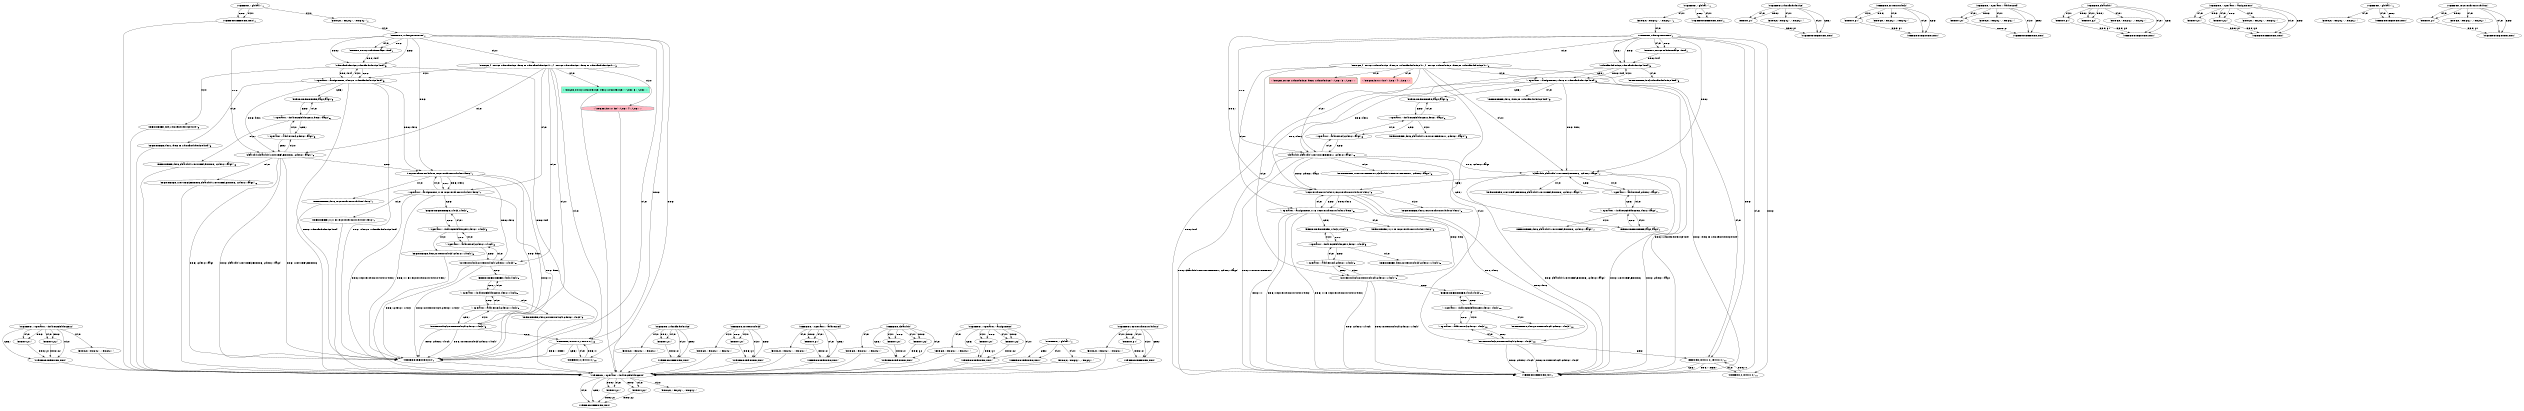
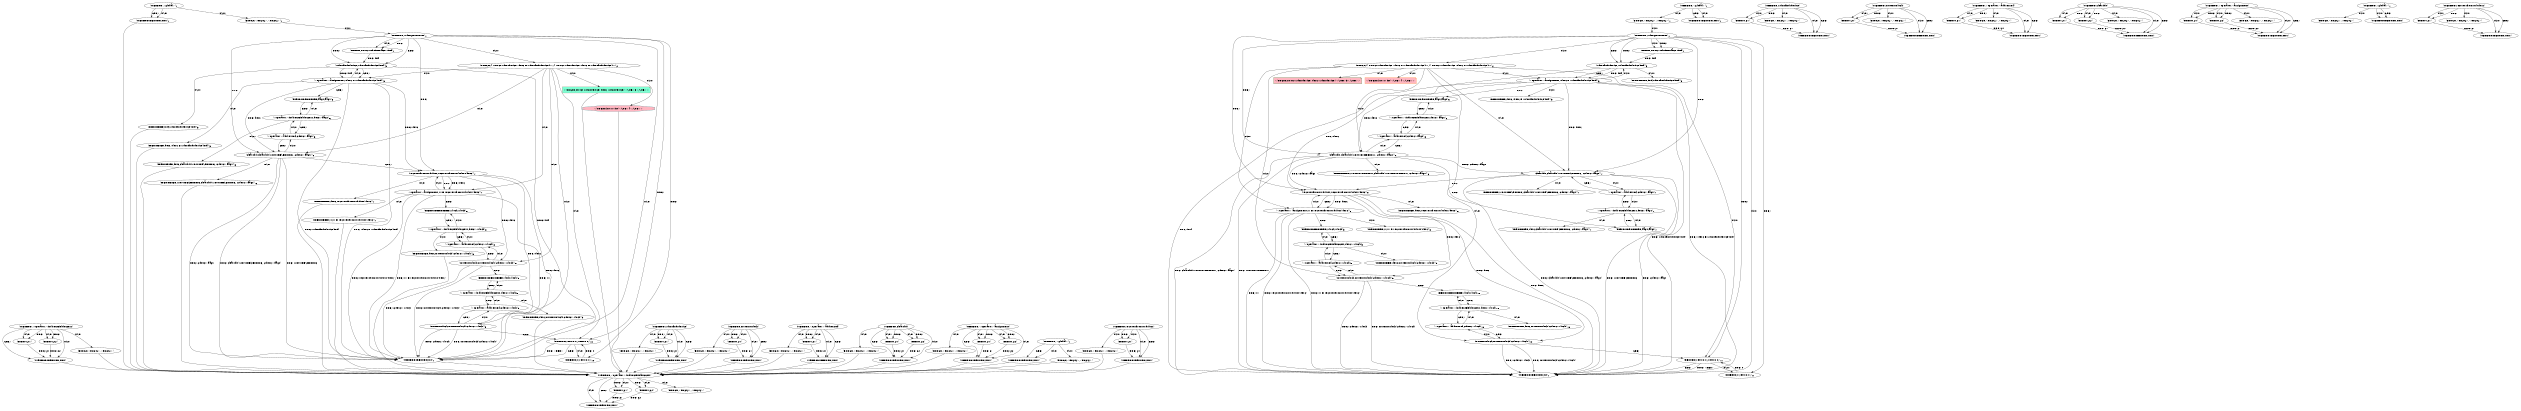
node "(IDENTIFIER,desc,clear_bit(WDM_OVERFLOW, &desc->flags))": removed
